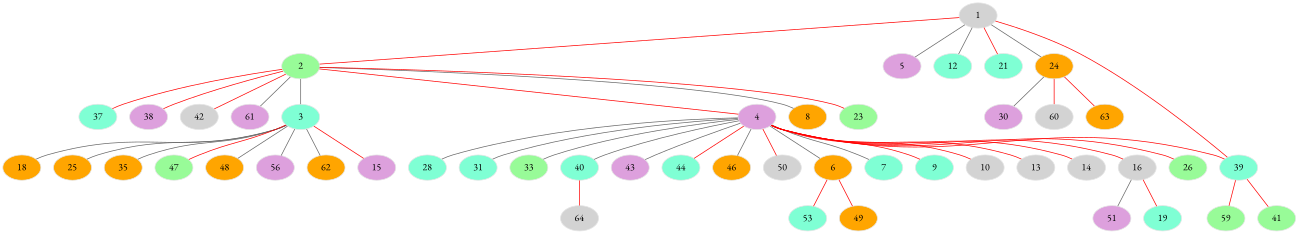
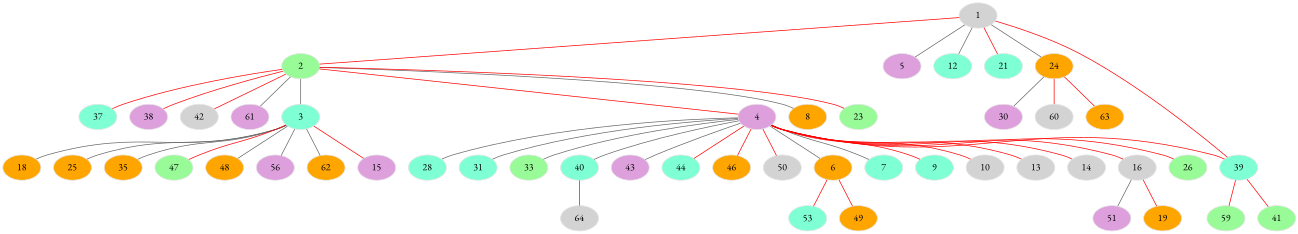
edge "4" -- "46": color gray40 -> red
node "19": fillcolor aquamarine -> orange
